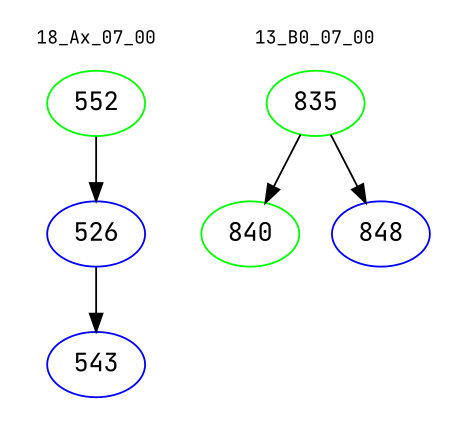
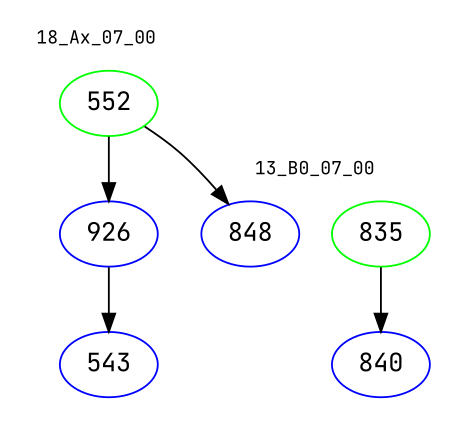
edge "835" -> "848": now "552" -> "848"
node "526": label "526" -> "926"
node "840": color green -> blue
